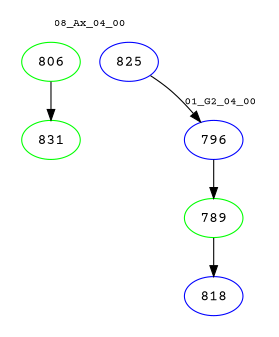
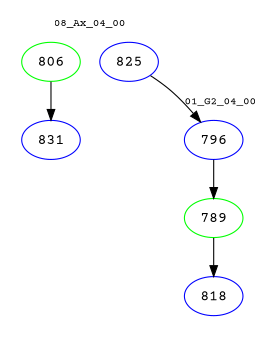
node "831": color green -> blue
